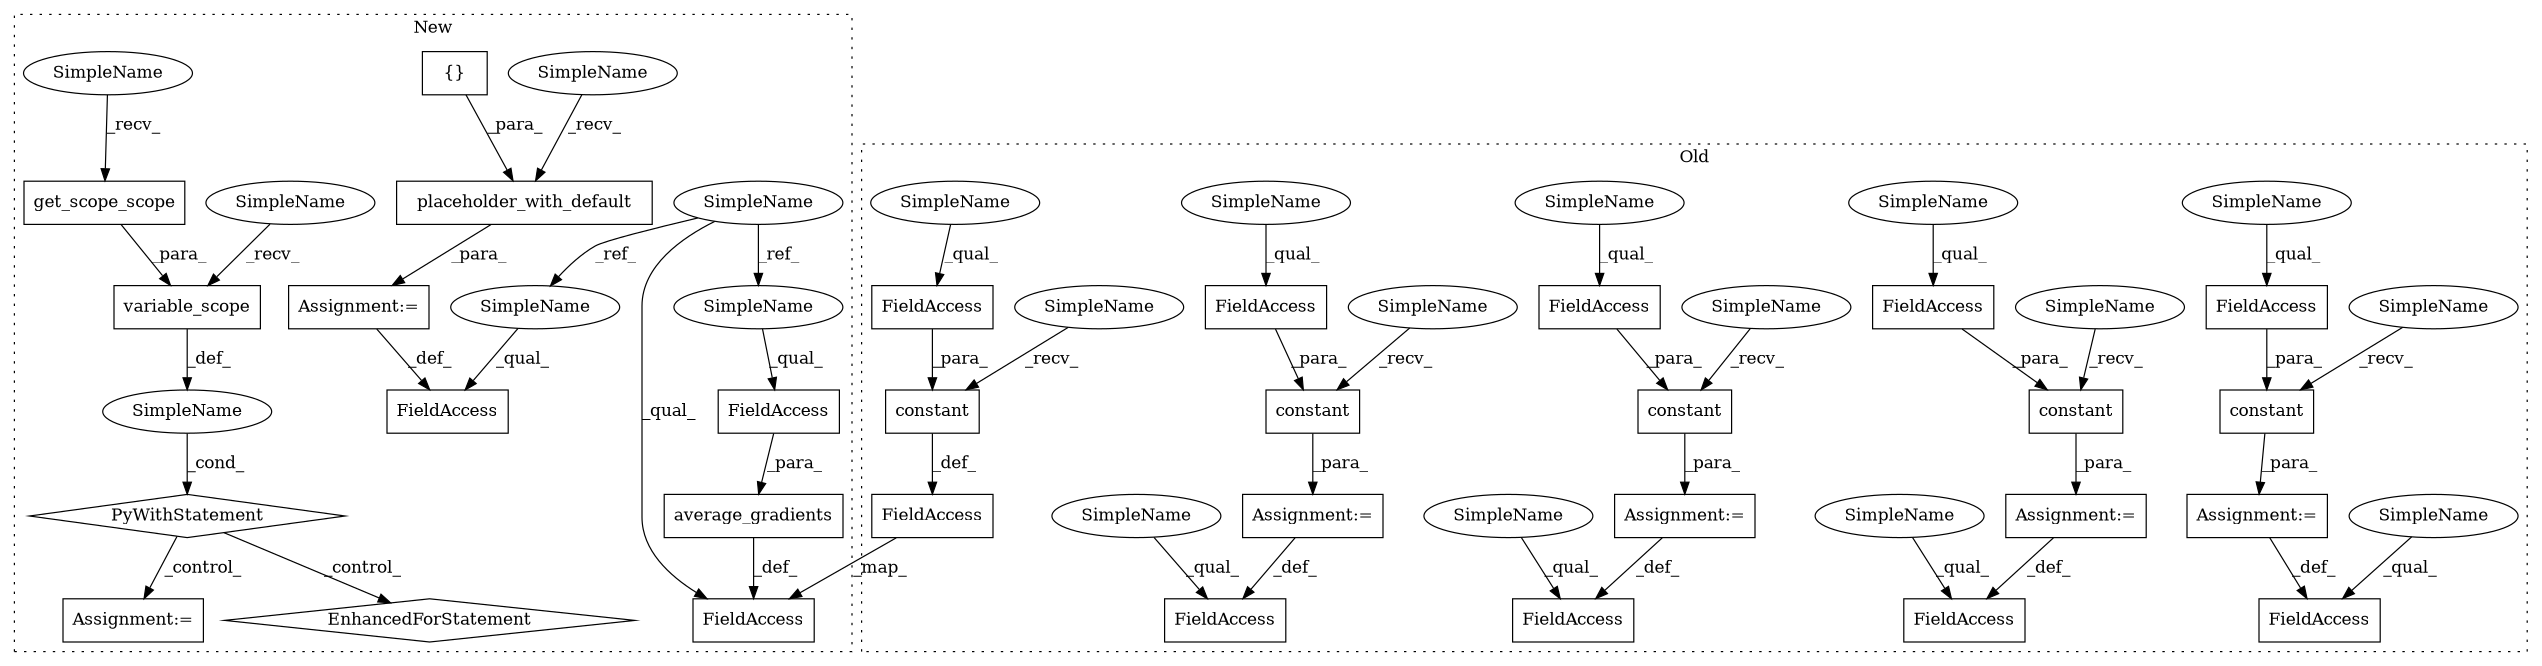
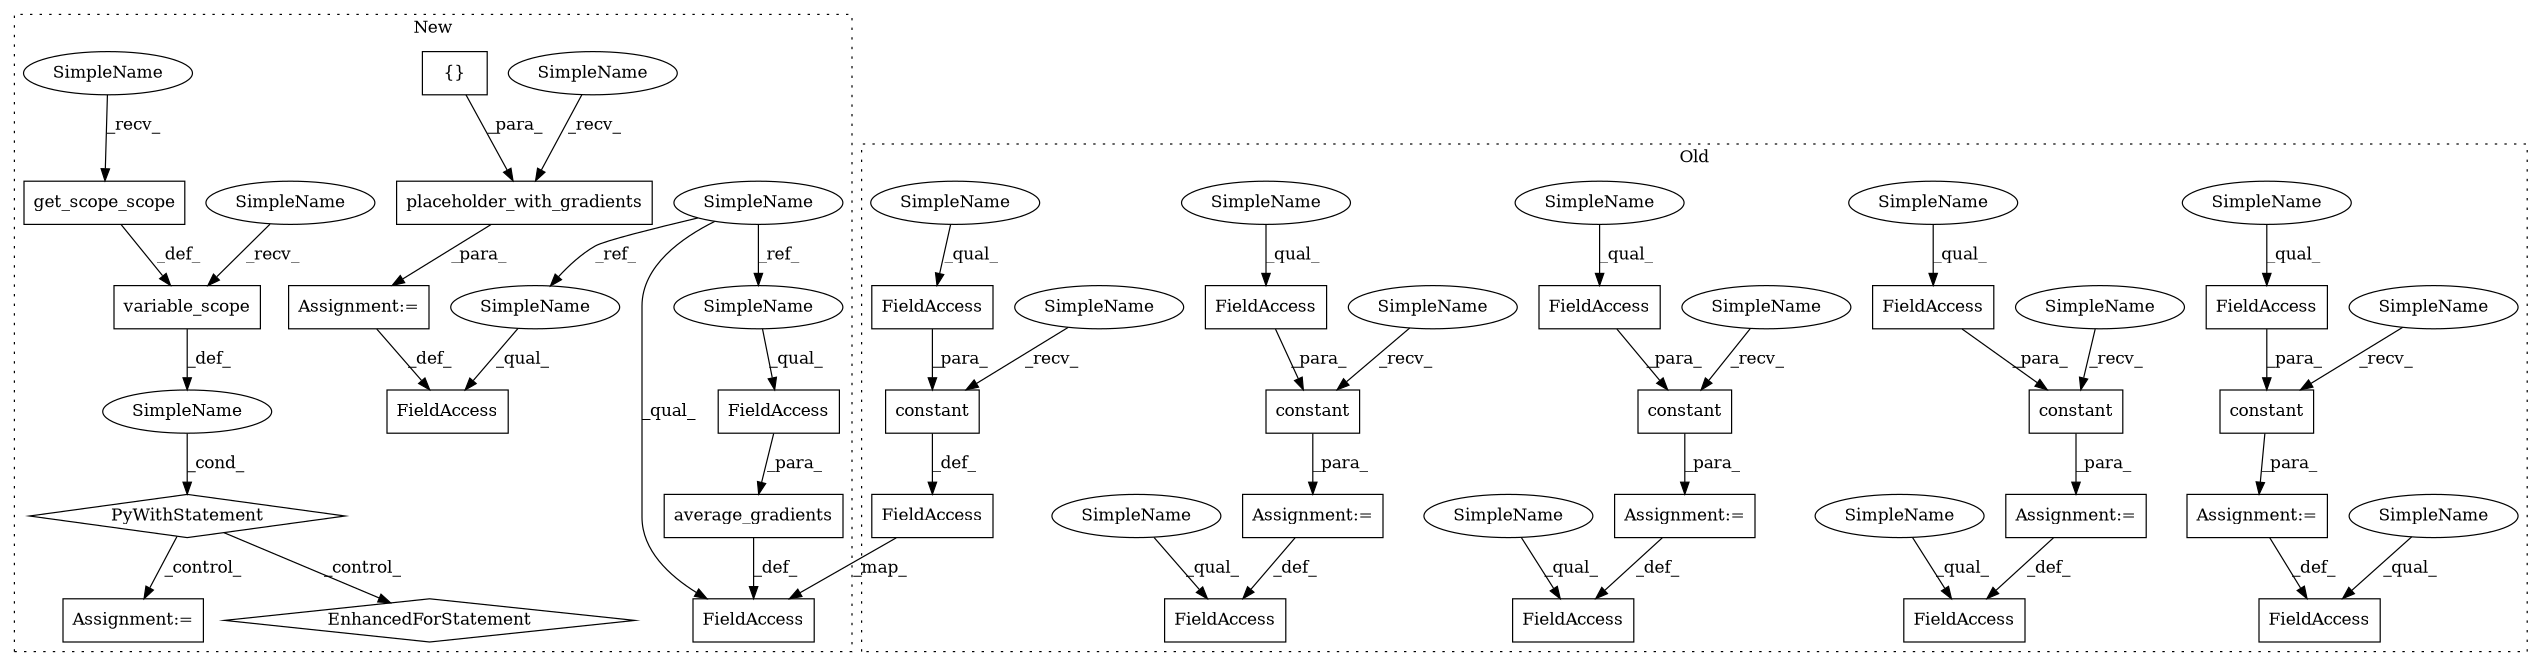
node "placeholder_with_default": label "placeholder_with_default" -> "placeholder_with_gradients"
edge "get_scope_scope" -> "variable_scope": label "_para_" -> "_def_"
